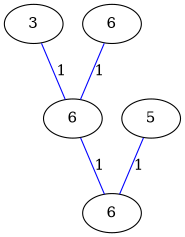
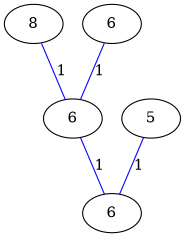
node "3": label "3" -> "8"
